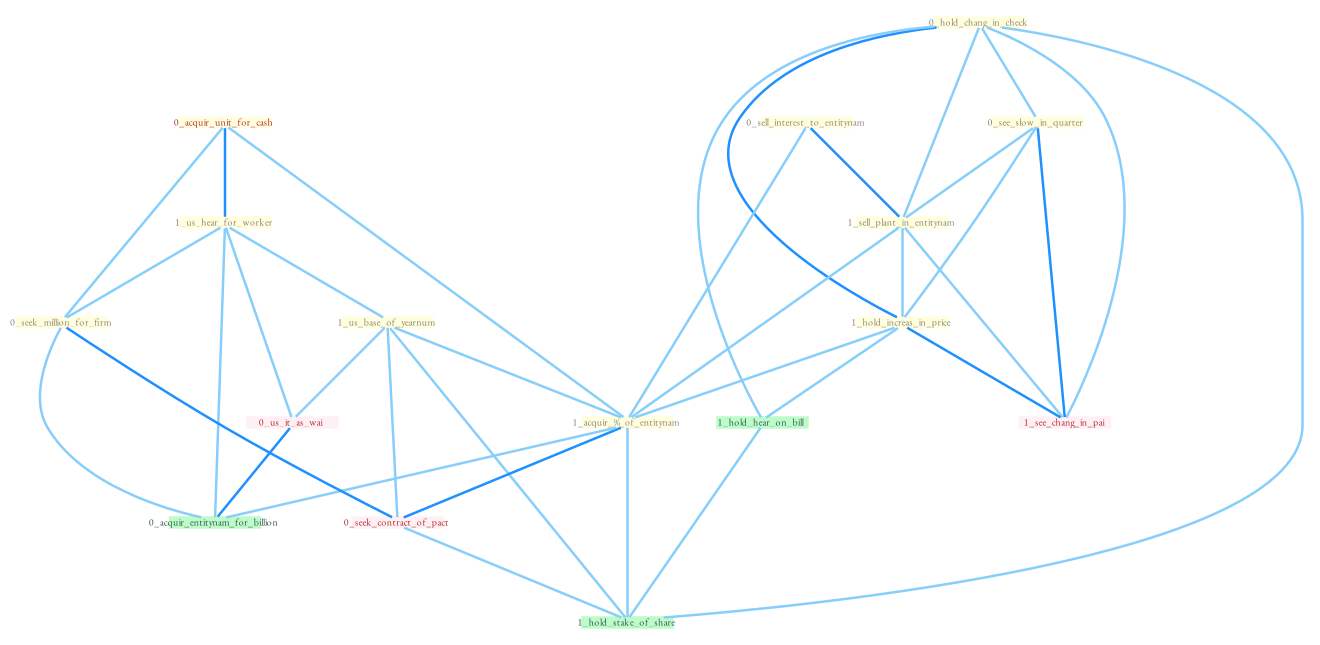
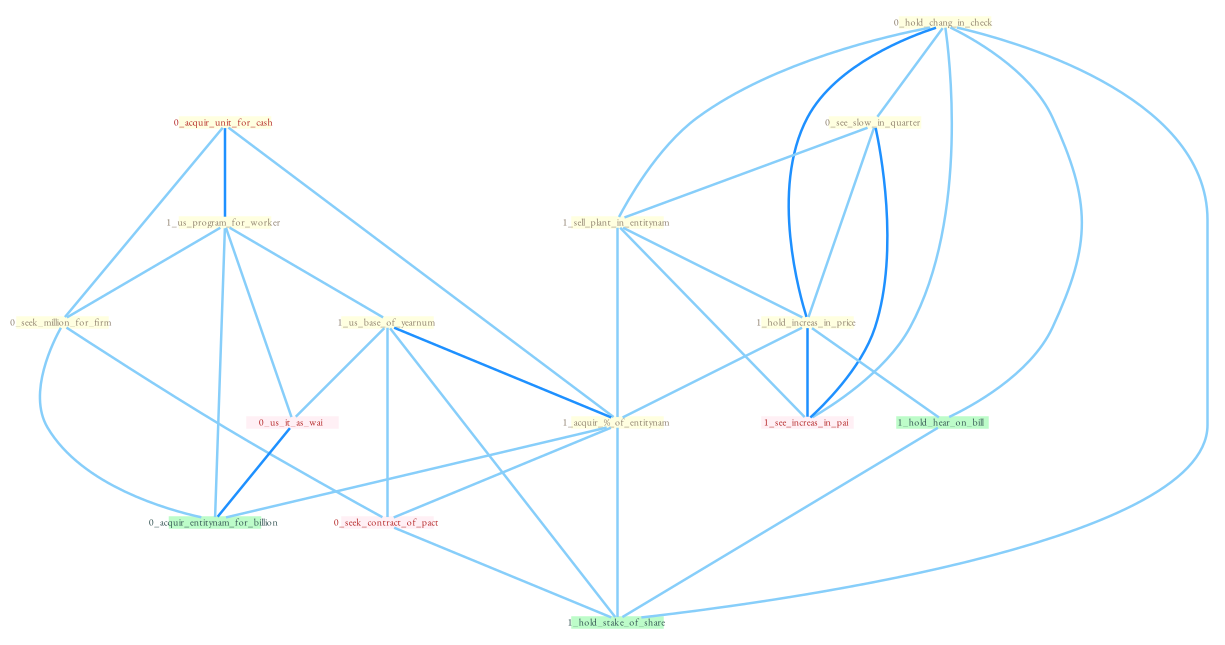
node "0_sell_interest_to_entitynam": removed
node "1_us_hear_for_worker": label "1_us_hear_for_worker" -> "1_us_program_for_worker"
edge "1_us_base_of_yearnum" -- "1_acquir_%_of_entitynam": color #87cefa -> #1e90ff
node "1_see_chang_in_pai": label "1_see_chang_in_pai" -> "1_see_increas_in_pai"
edge "0_seek_million_for_firm" -- "0_seek_contract_of_pact": color #1e90ff -> #87cefa
edge "1_acquir_%_of_entitynam" -- "0_seek_contract_of_pact": color #1e90ff -> #87cefa
